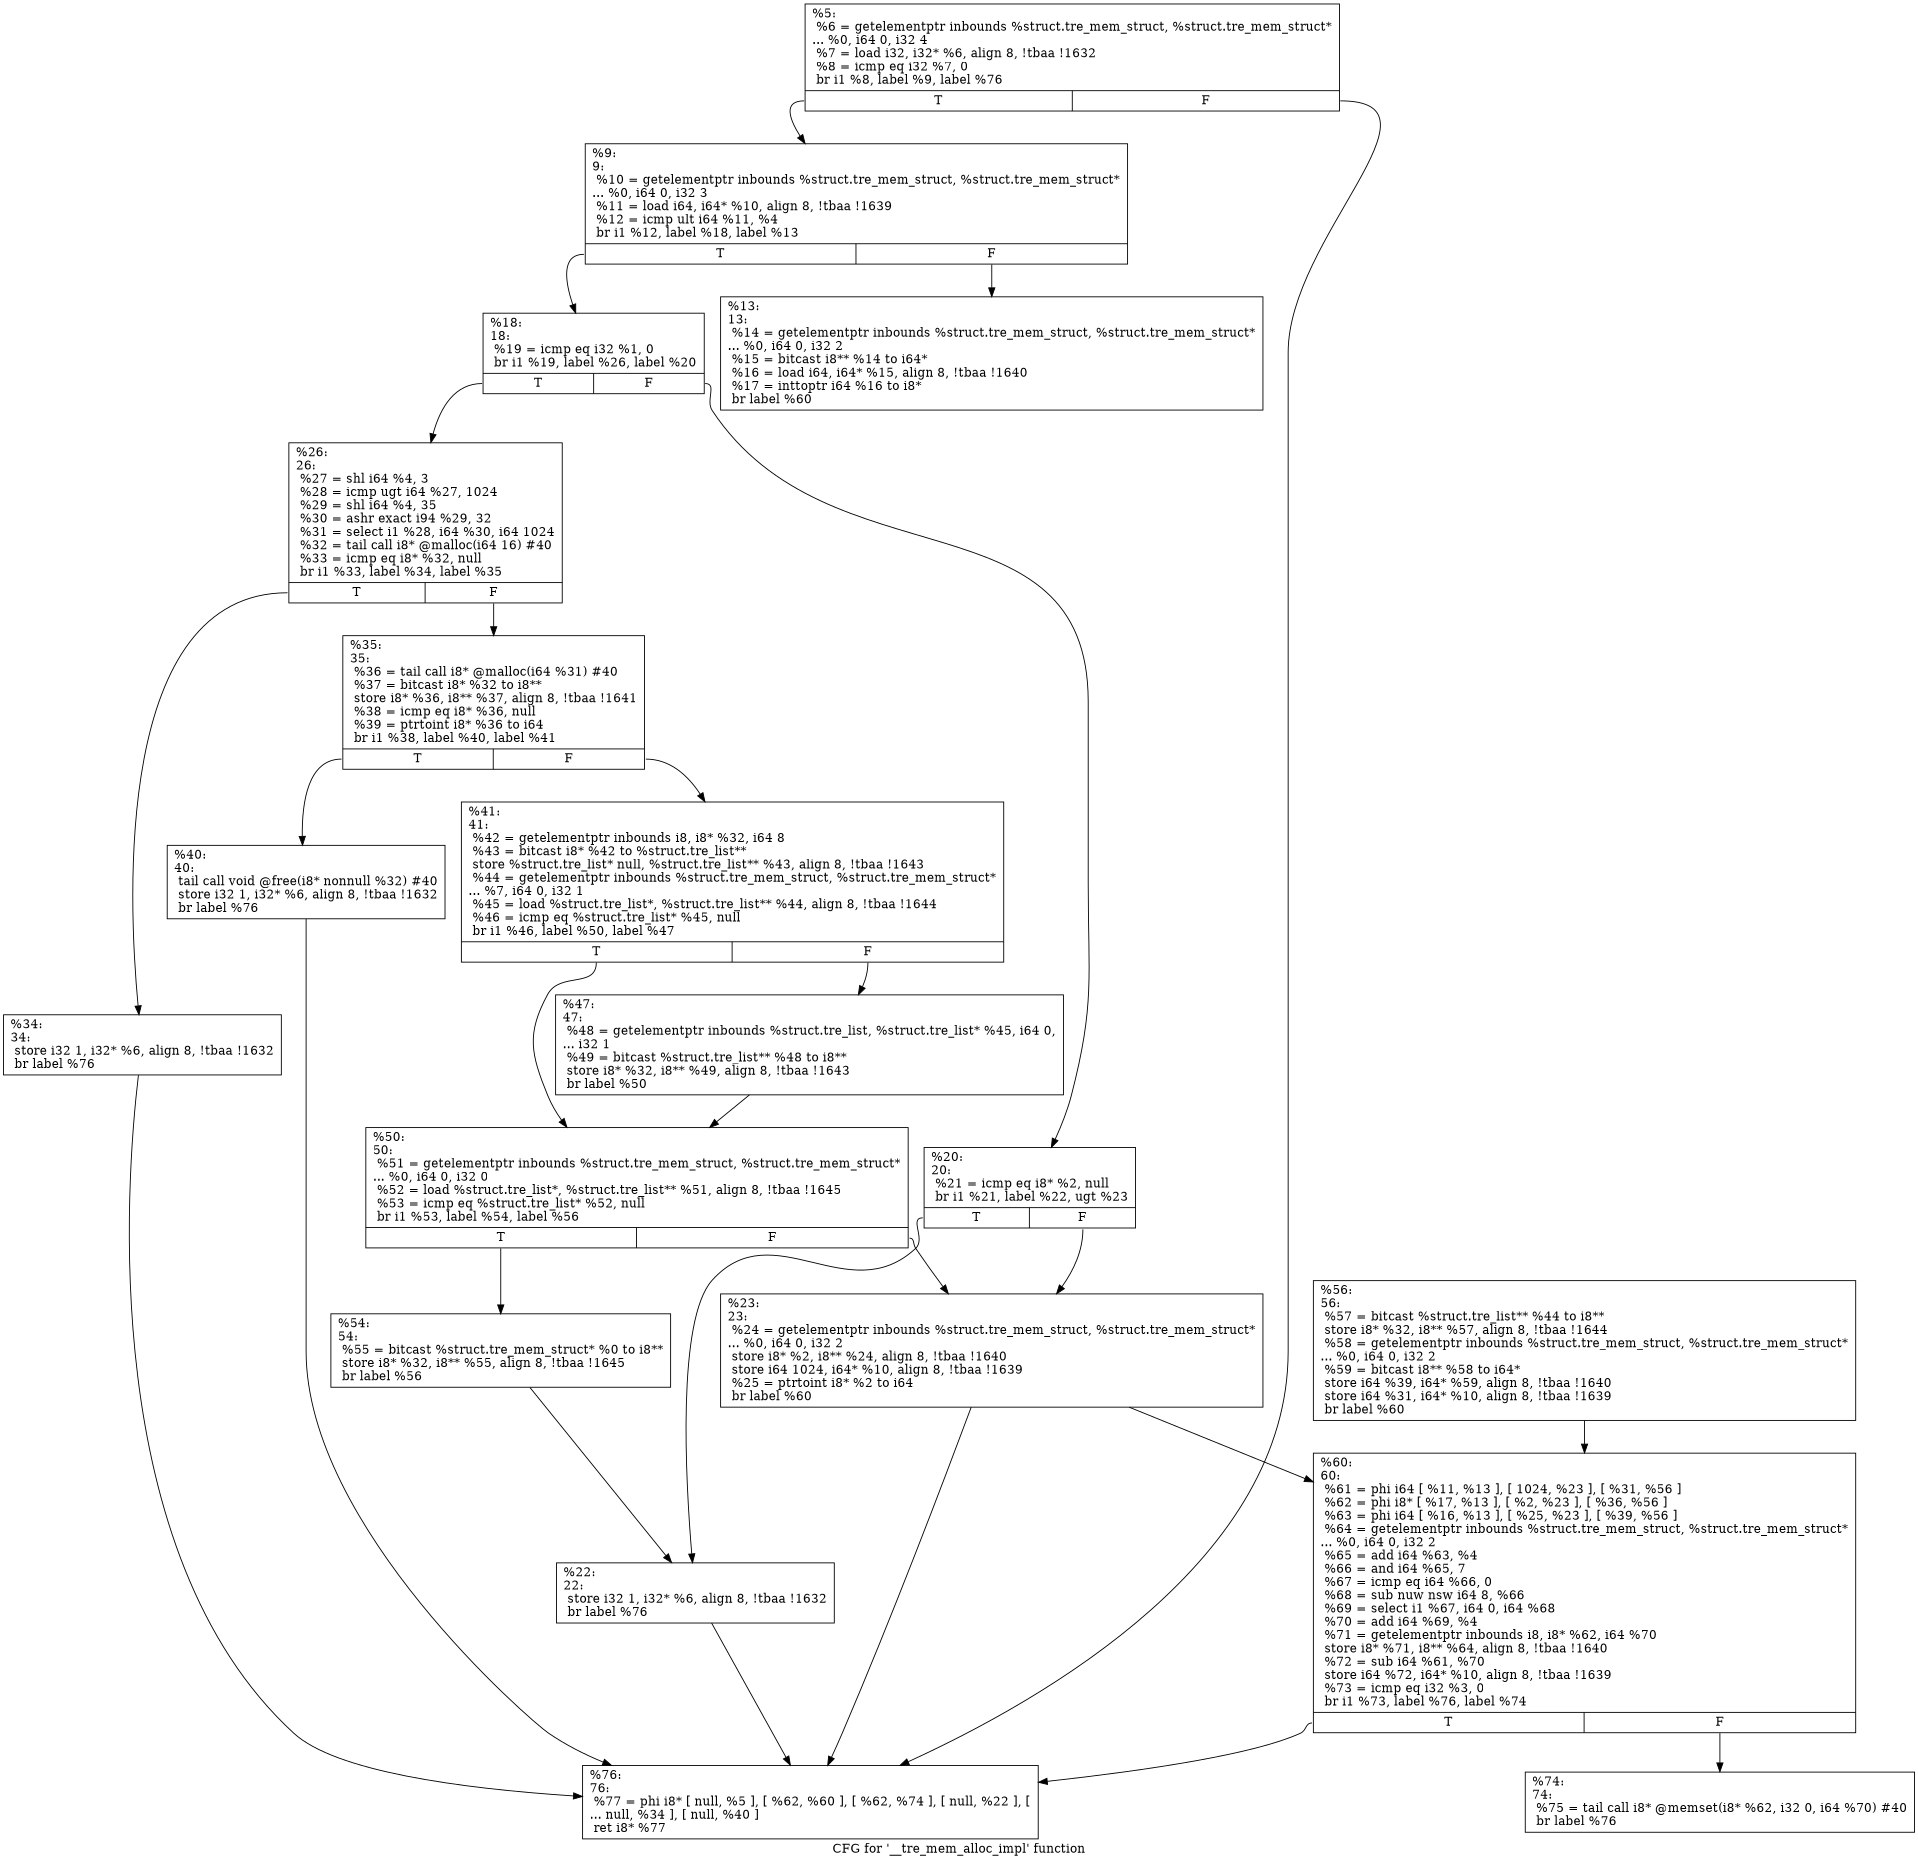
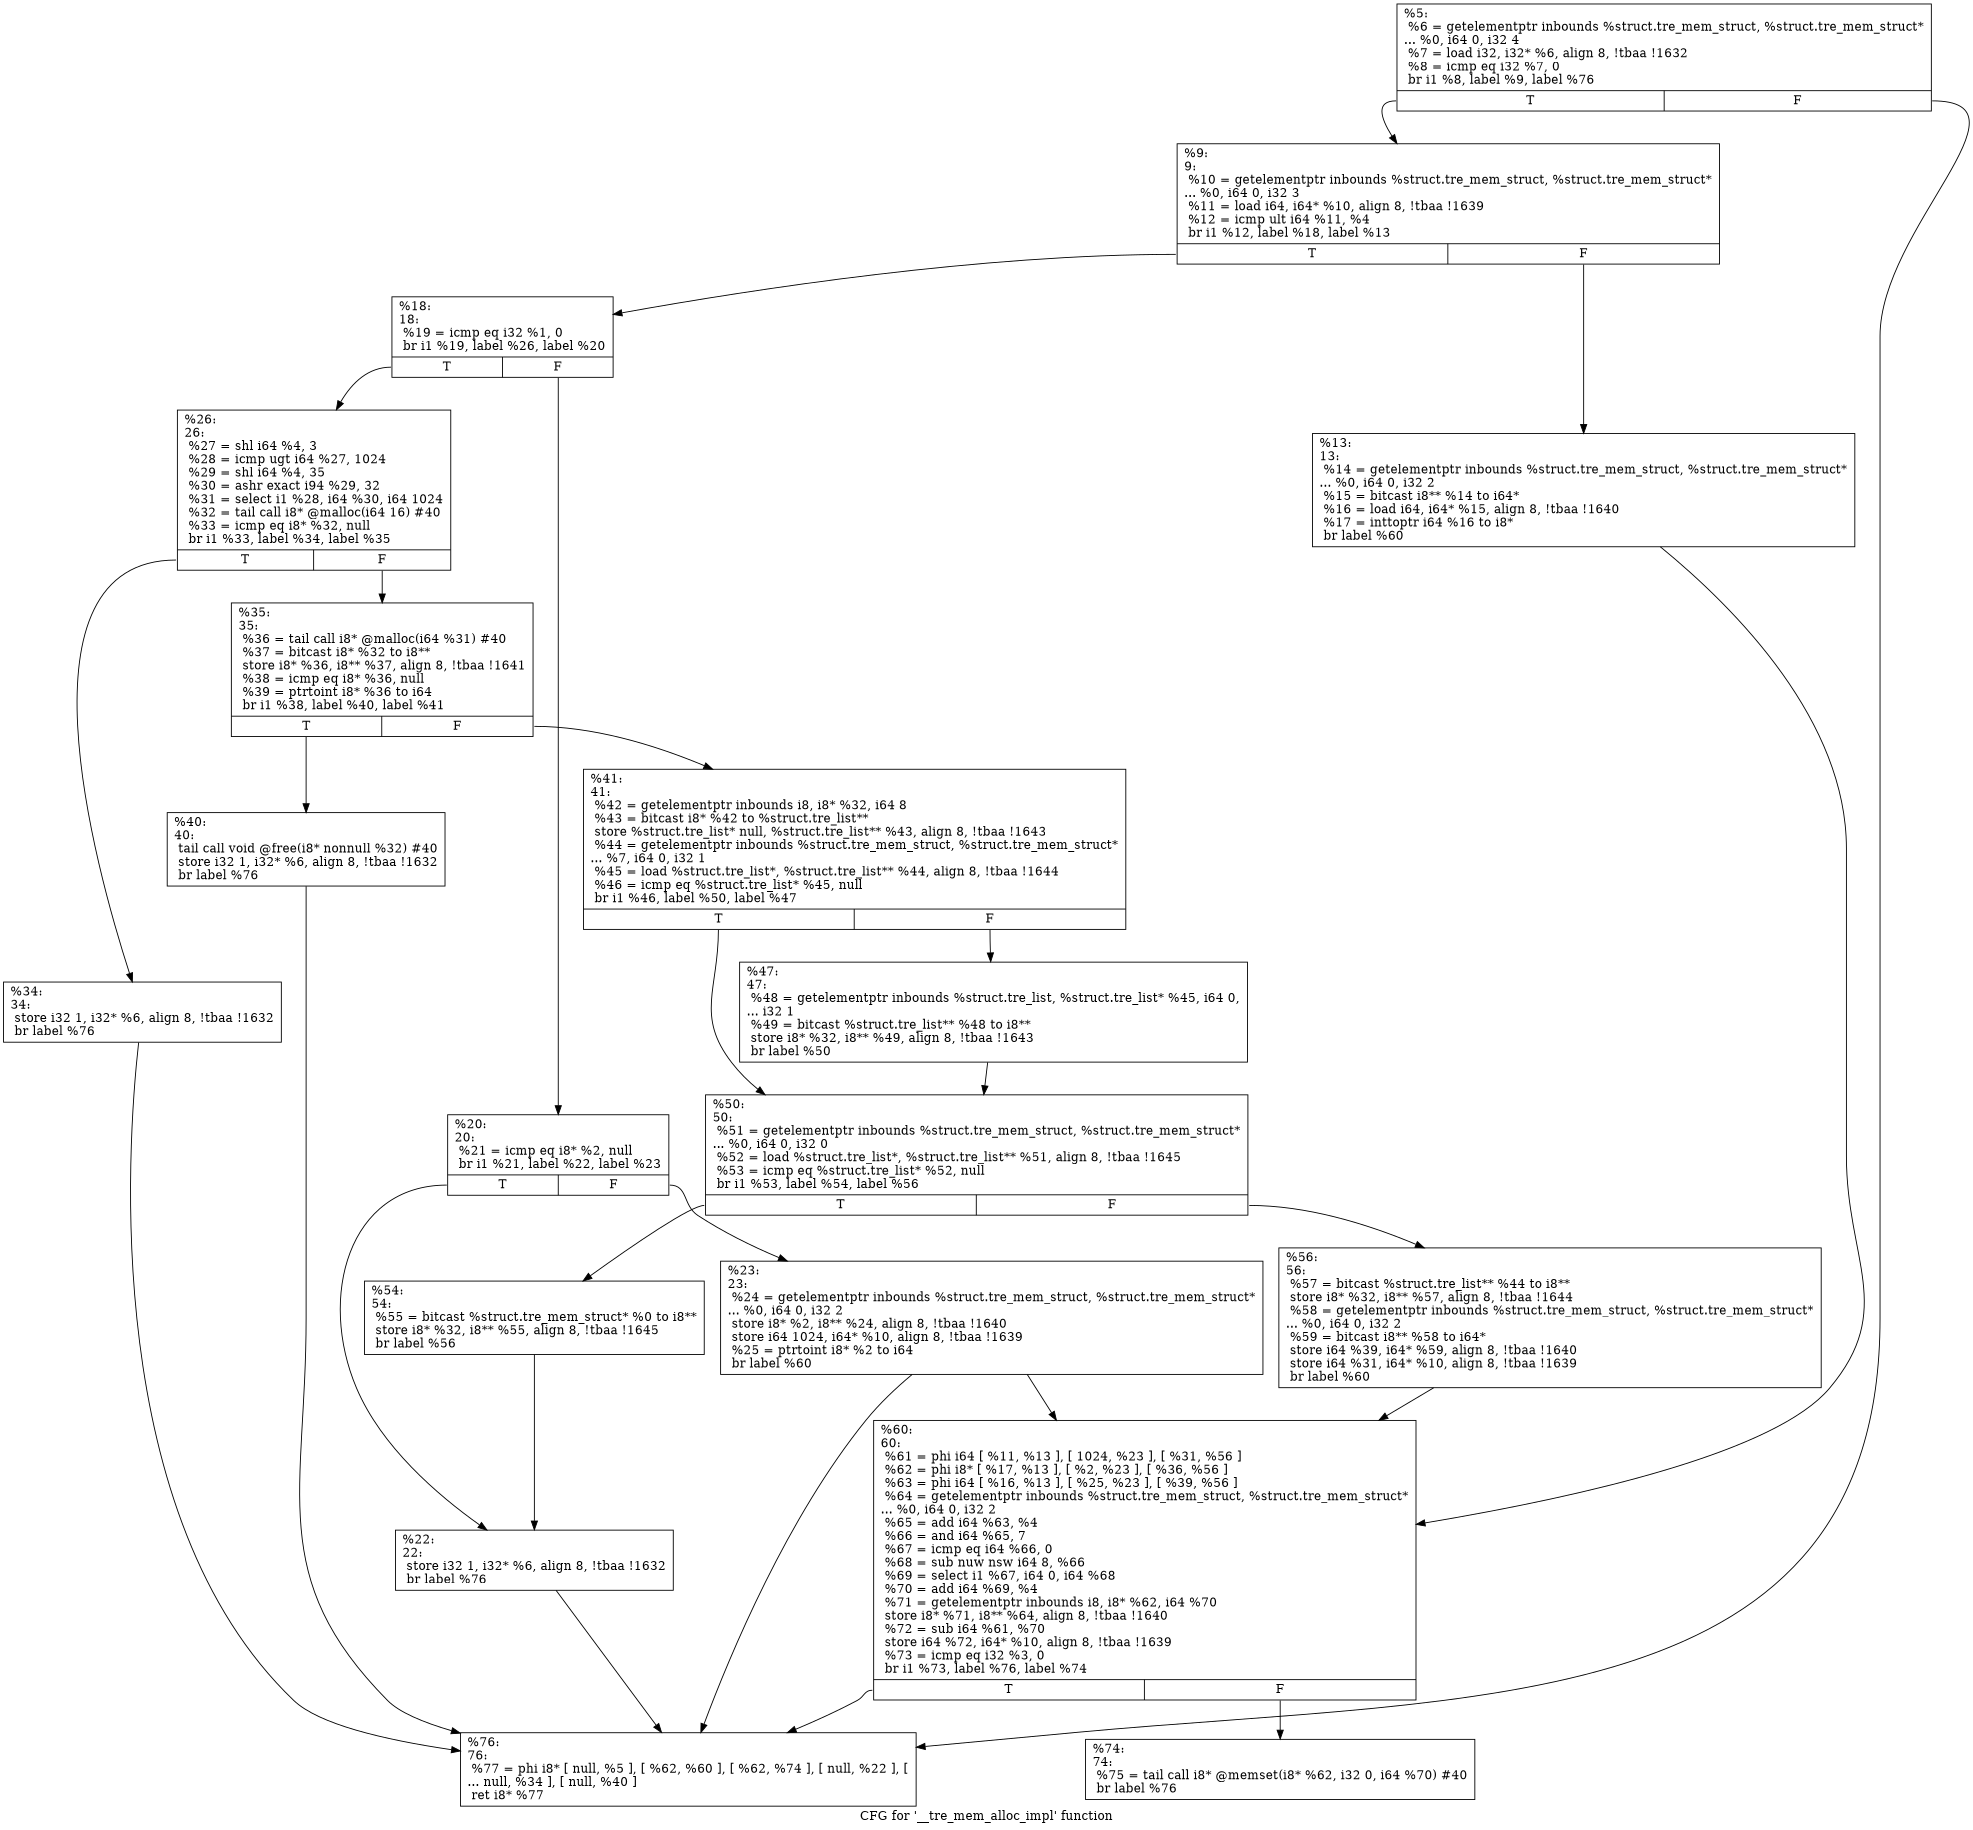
edge "%13:" -> "%60:": added
node "%20:": text "br i1 %21, label %22, ugt %23" -> "br i1 %21, label %22, label %23"
edge "%50:" -> "%23:": now "%50:" -> "%56:"
